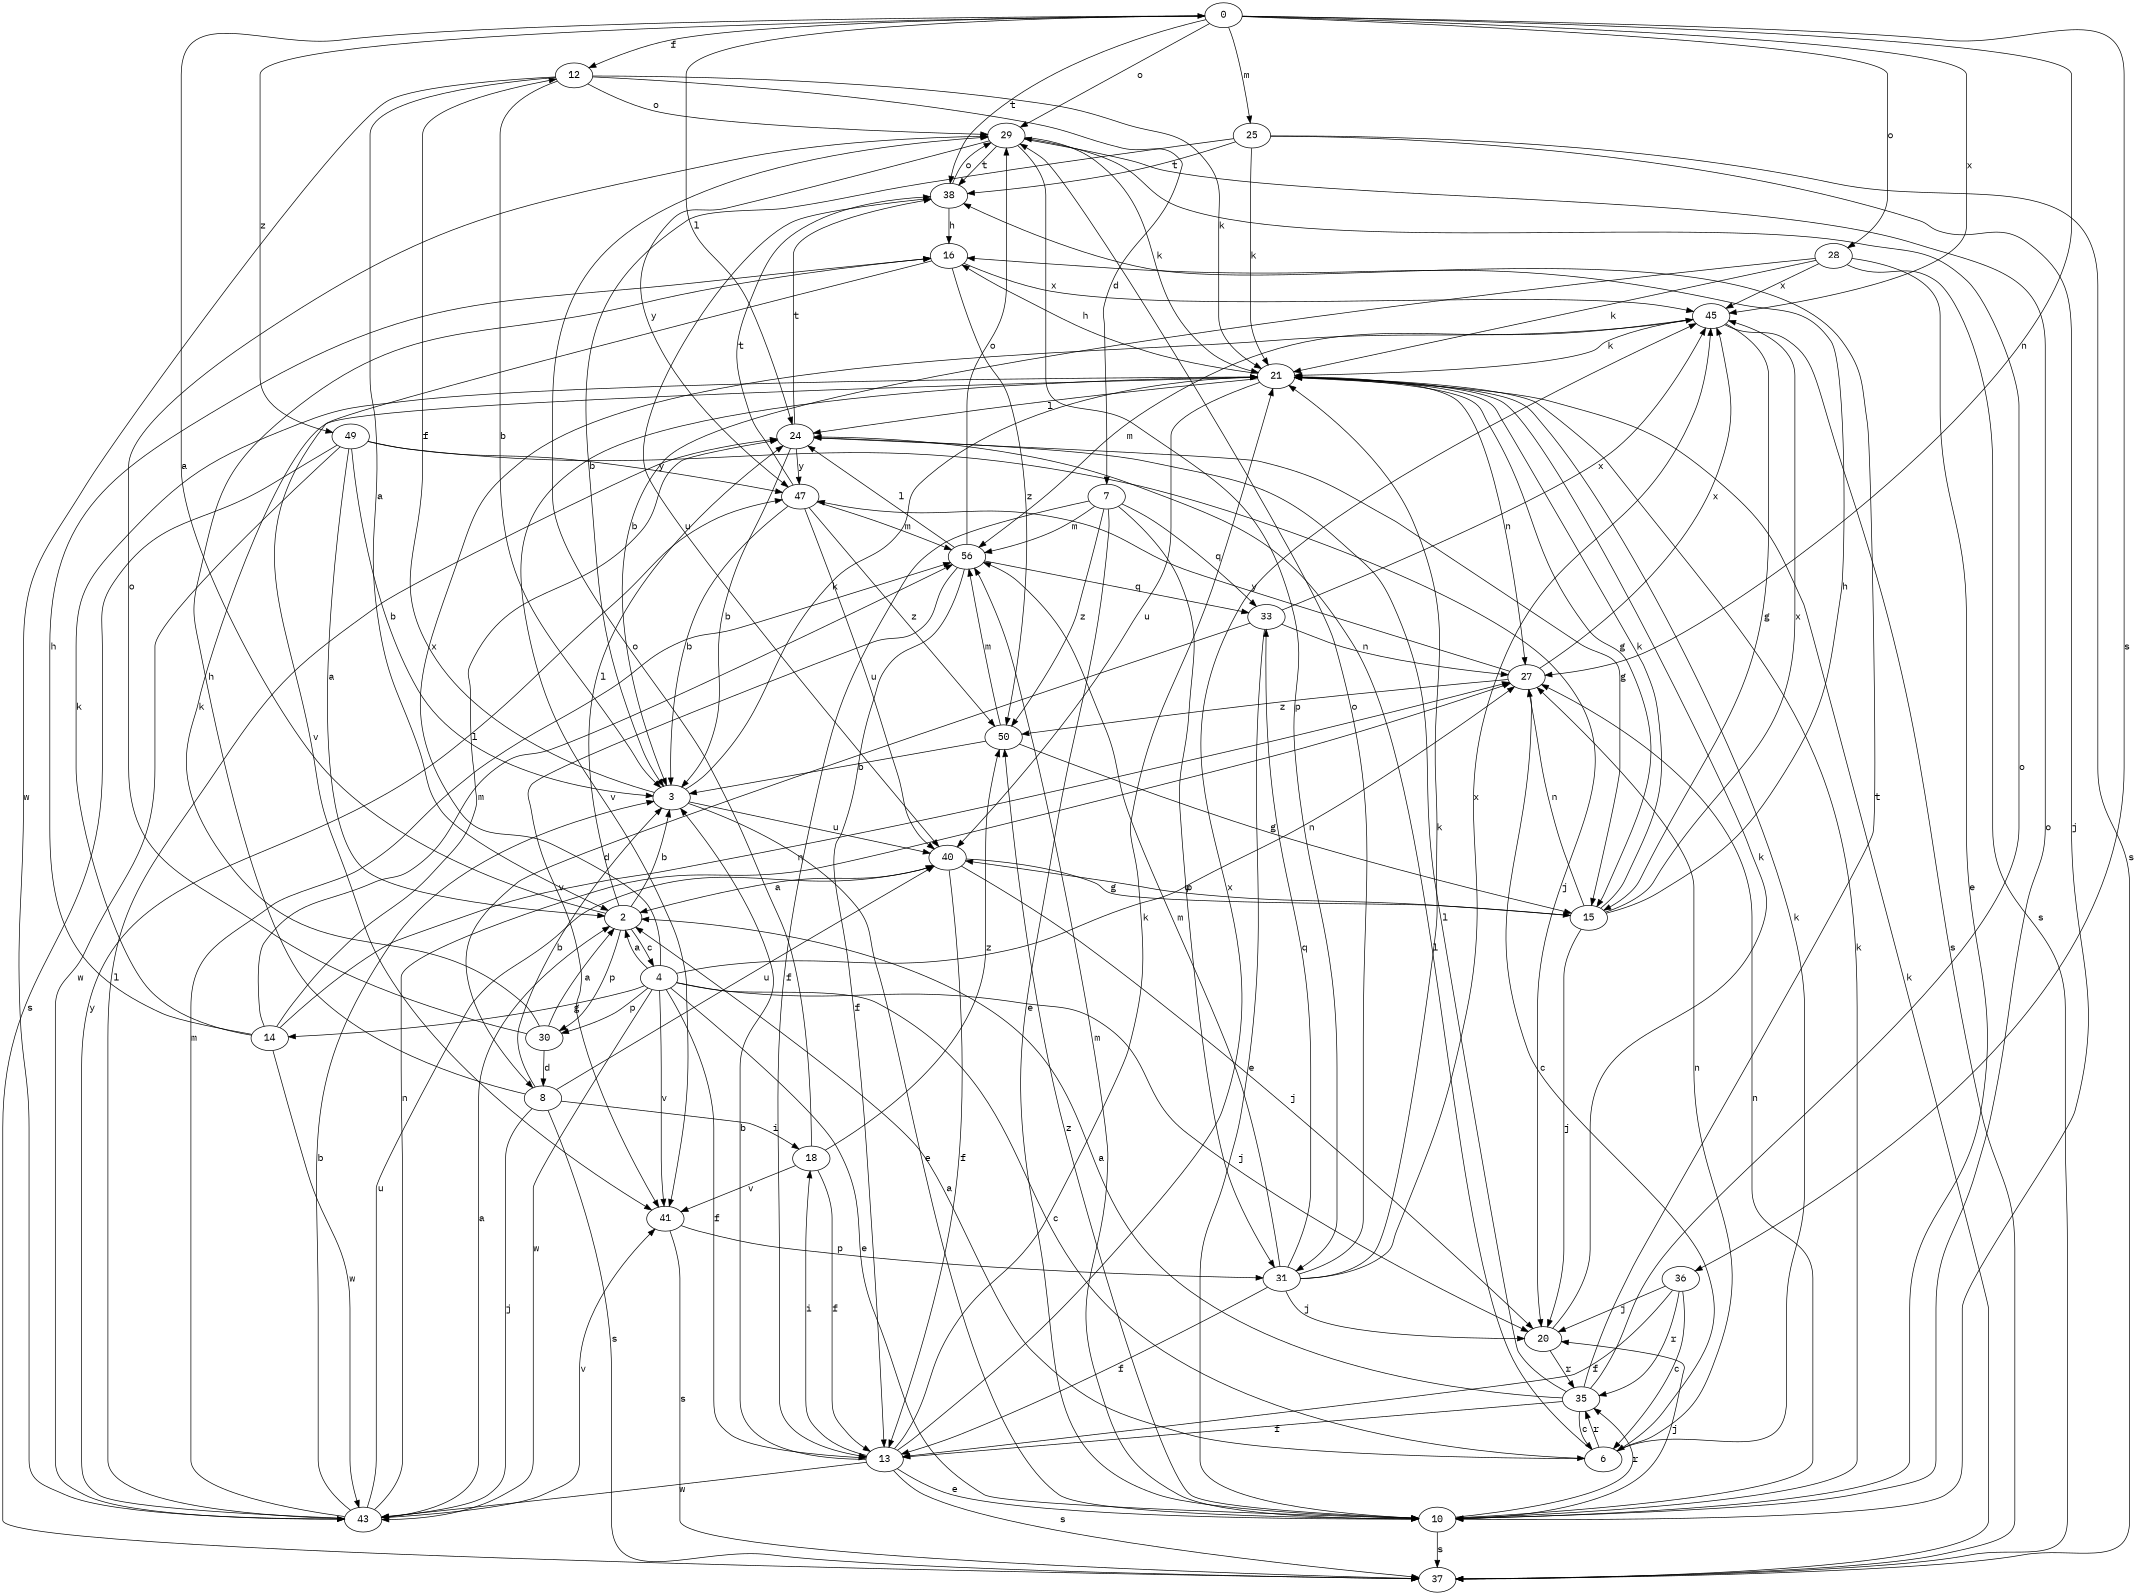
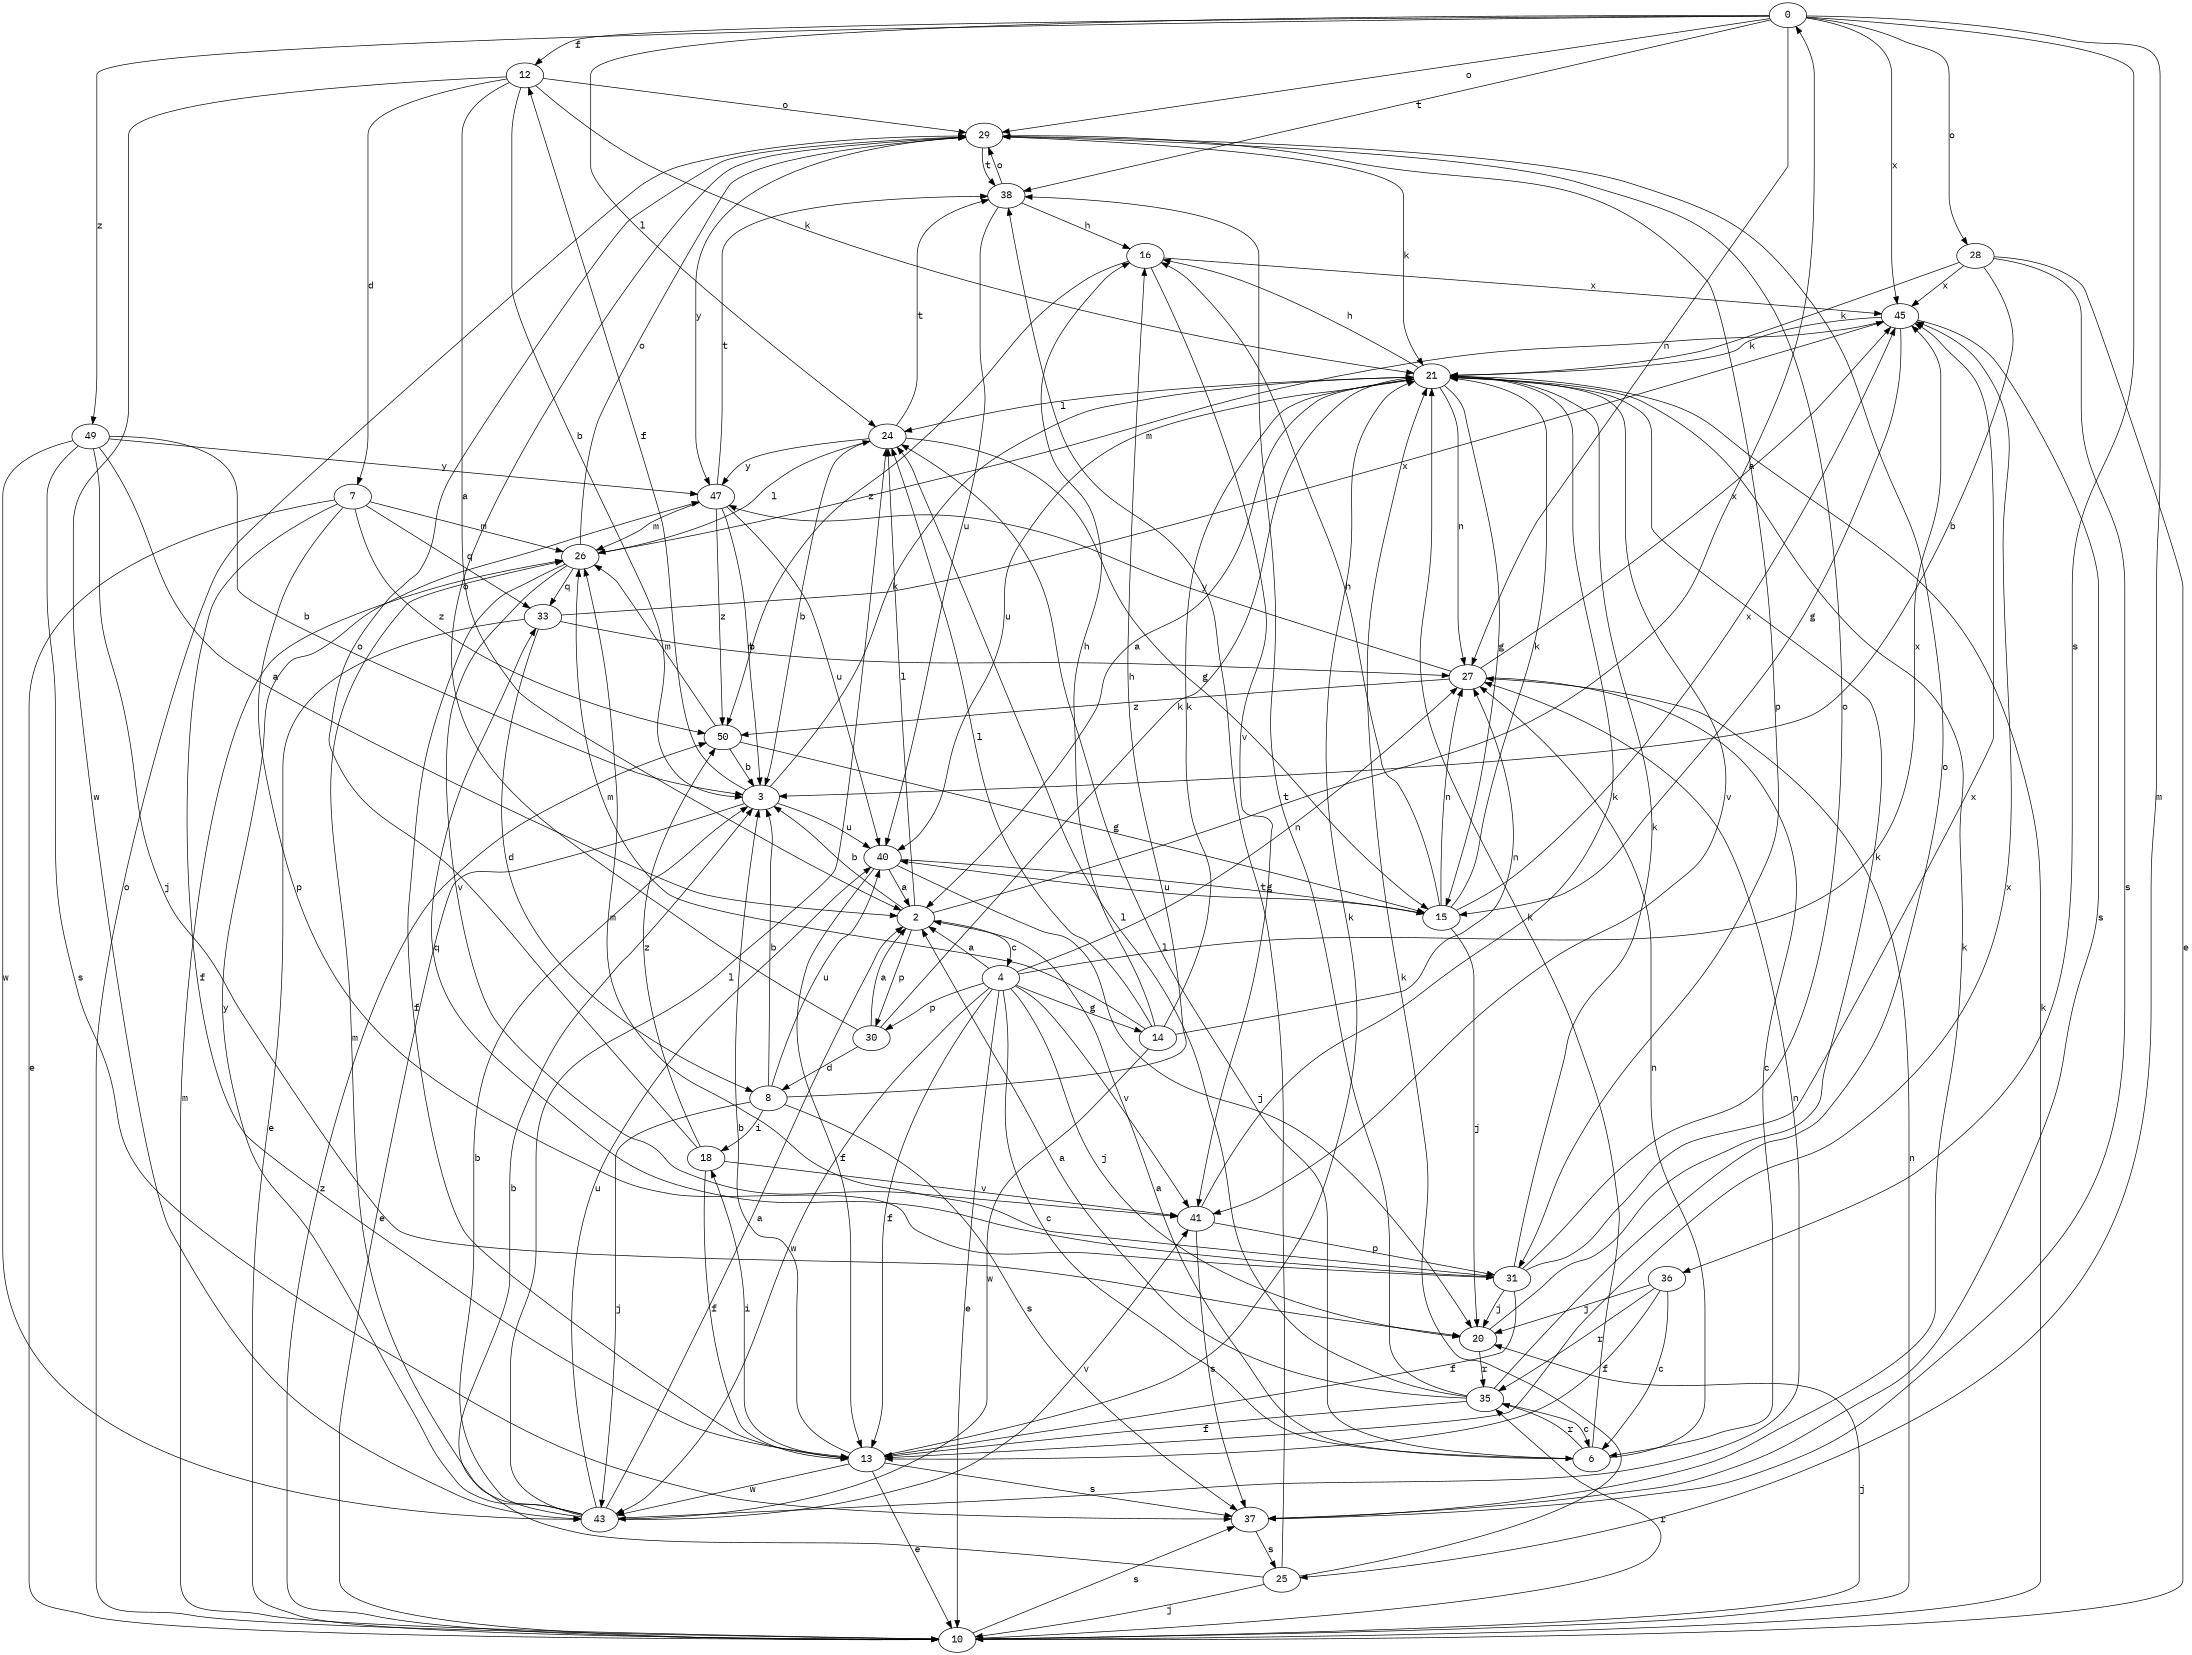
node "56": label "56" -> "26"
edge "29" -> "10": reversed
edge "21" -> "2": added, label "a"
edge "25" -> "37": reversed
edge "41" -> "21": added, label "k"
